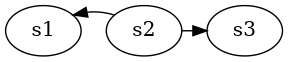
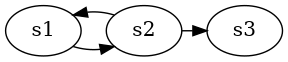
edge "s1" -> "s2": added
